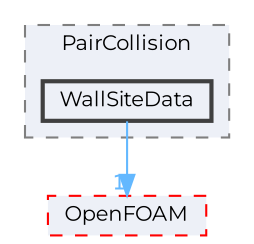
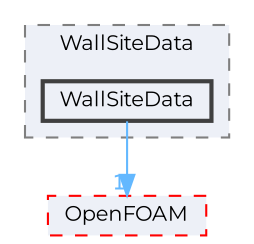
cluster "PairCollision": label "PairCollision" -> "WallSiteData"
